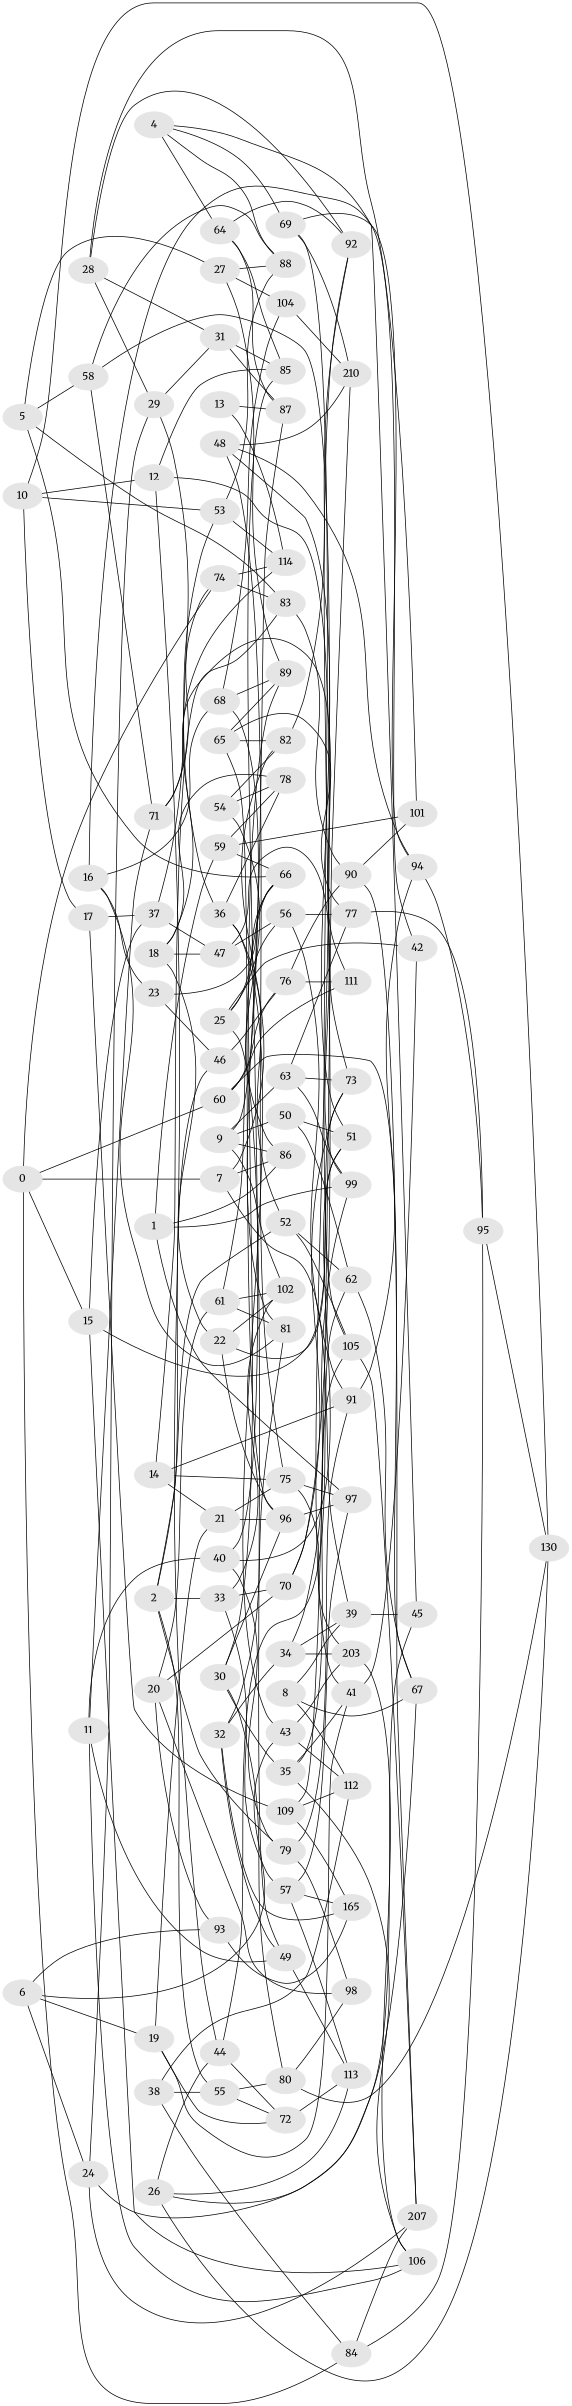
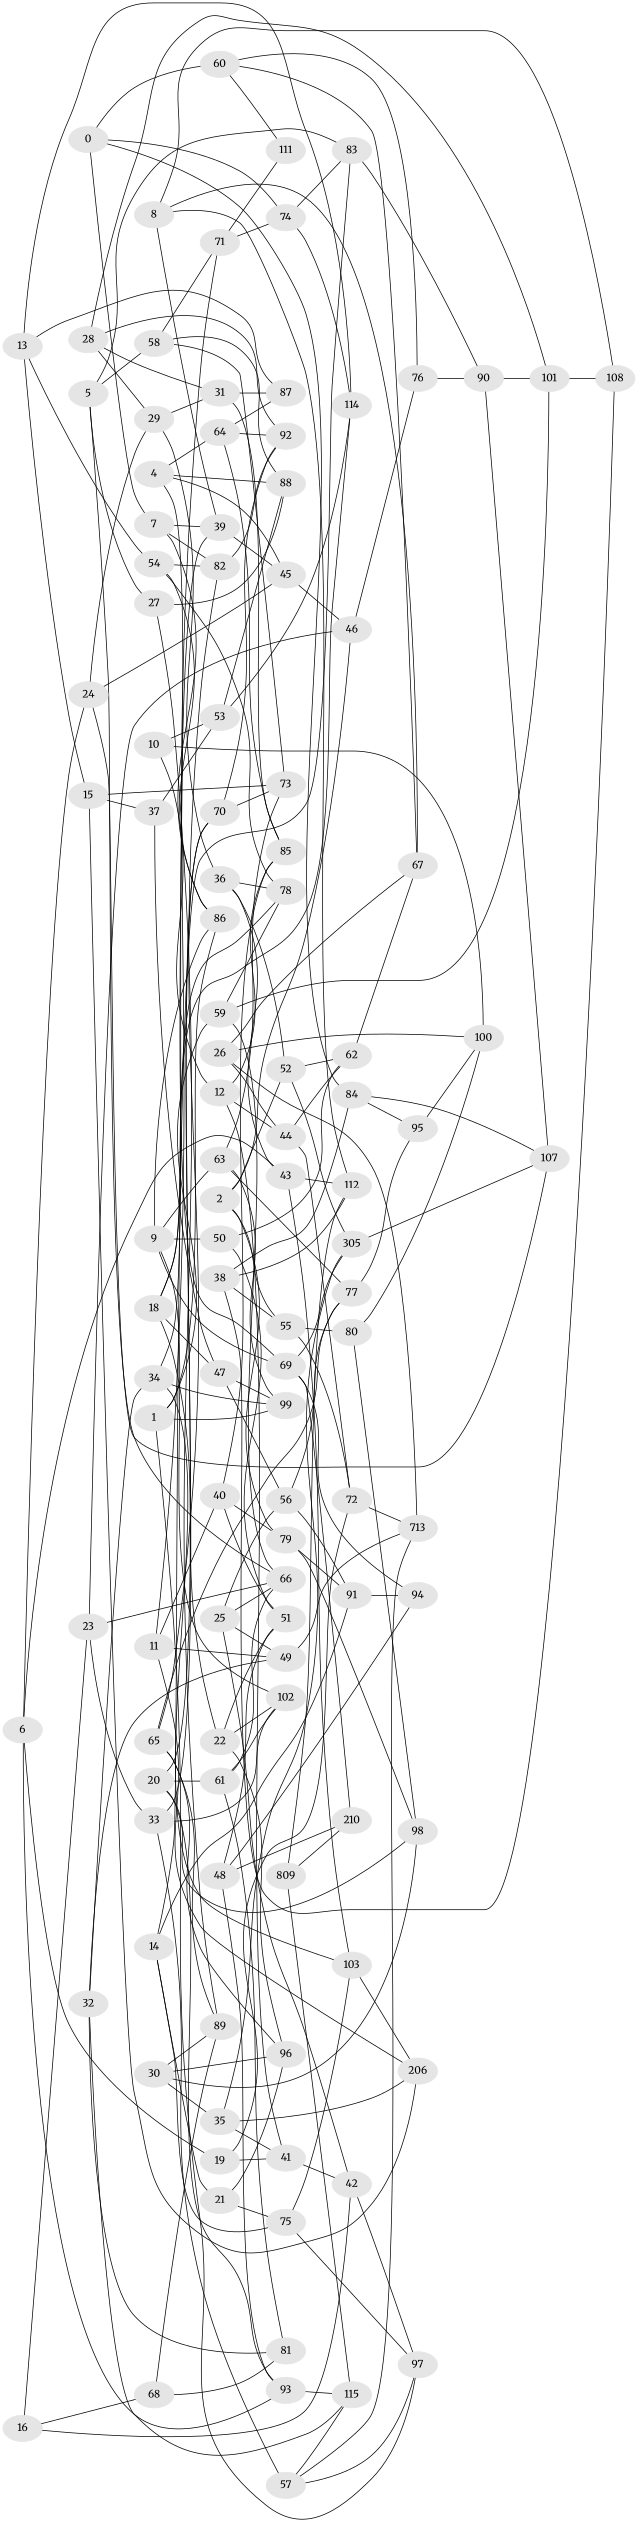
node "104": removed
node "108": added
edge "13" -- "54": added
edge "45" -- "46": added
edge "87" -- "9": now "69" -- "9"
node "17": removed
edge "48" -- "75": now "48" -- "93"
edge "76" -- "111": removed
edge "94" -- "95": removed
edge "16" -- "81": removed
edge "0" -- "15": now "13" -- "15"
node "105": label "105" -> "305"
edge "97" -- "96": now "97" -- "42"
node "130": label "130" -> "100"
edge "2" -- "33": now "23" -- "33"
node "203": label "203" -> "103"
edge "21" -- "19": removed
node "109": label "109" -> "809"
edge "30" -- "80": now "30" -- "98"
node "165": label "165" -> "115"
node "113": label "113" -> "713"
node "207": label "207" -> "107"
node "106": label "106" -> "206"
